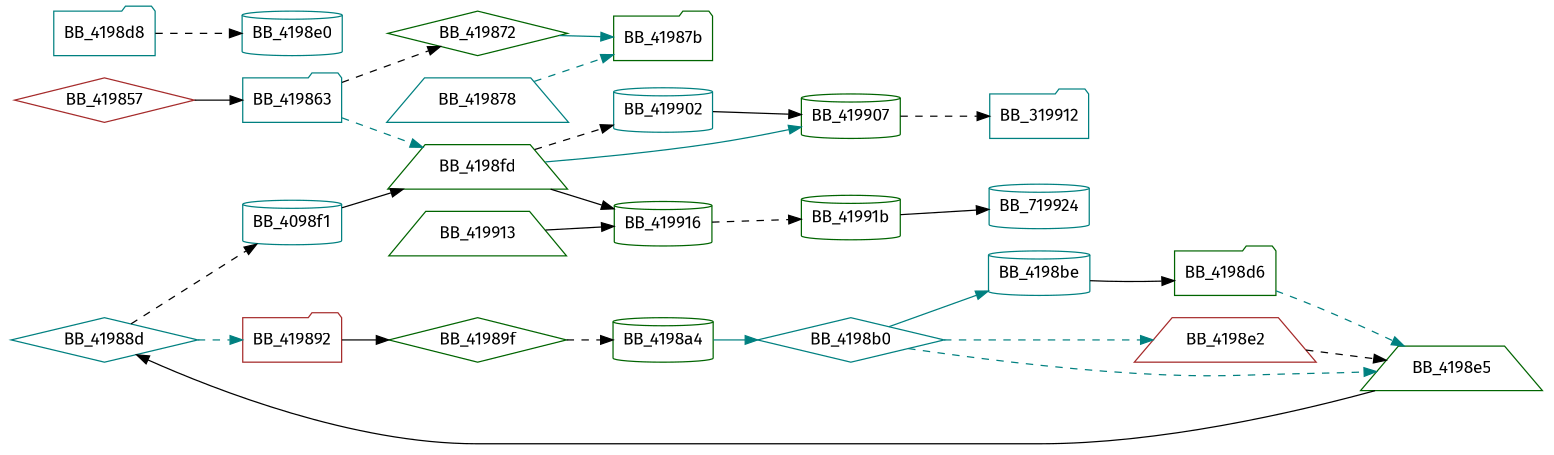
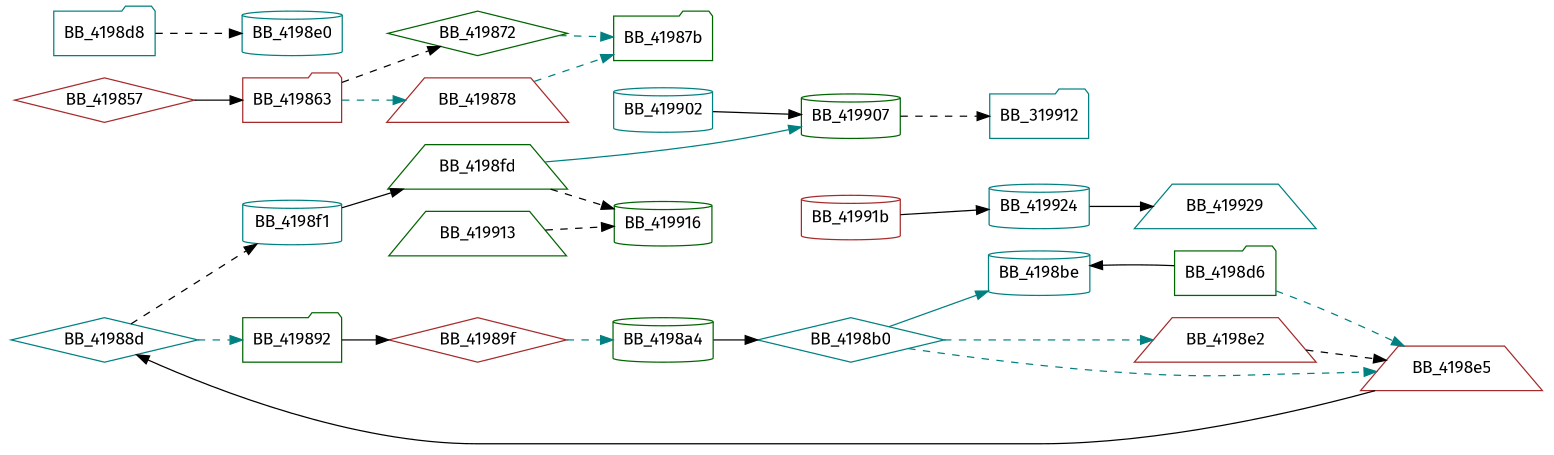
edge "BB_419872" -> "BB_41987b": style solid -> dashed
node "BB_419863": color teal -> brown
node "BB_419878": color teal -> brown
edge "BB_419863" -> "BB_4198fd": now "BB_419863" -> "BB_419878"
edge "BB_4198fd" -> "BB_419902": removed
edge "BB_4198fd" -> "BB_419916": style solid -> dashed
node "BB_719924": label "BB_719924" -> "BB_419924"
node "BB_419929": added
node "BB_41991b": color darkgreen -> brown
edge "BB_419916" -> "BB_41991b": removed
node "BB_4098f1": label "BB_4098f1" -> "BB_4198f1"
edge "BB_419913" -> "BB_419916": style solid -> dashed
edge "BB_4198be" -> "BB_4198d6": reversed
node "BB_419892": color brown -> darkgreen
node "BB_41989f": color darkgreen -> brown
edge "BB_41989f" -> "BB_4198a4": color black -> teal
edge "BB_4198a4" -> "BB_4198b0": color teal -> black
node "BB_4198e5": color darkgreen -> brown
